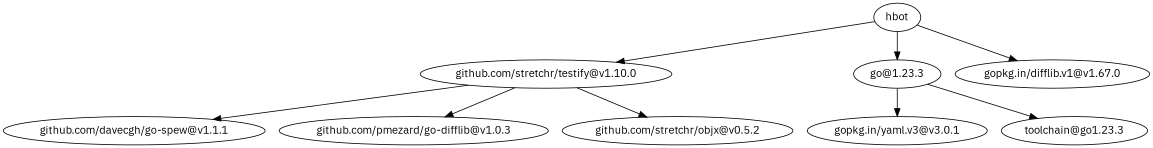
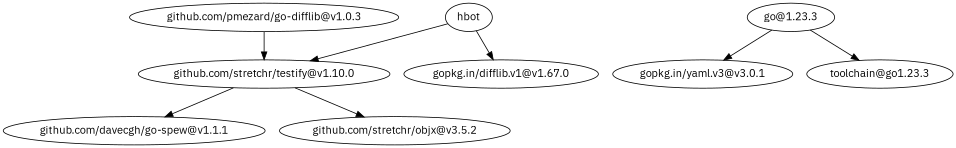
edge "hbot" -> "go@1.23.3": removed
edge "github.com/stretchr/testify@v1.10.0" -> "github.com/pmezard/go-difflib@v1.0.3": reversed
node "github.com/stretchr/objx@v0.5.2": label "github.com/stretchr/objx@v0.5.2" -> "github.com/stretchr/objx@v3.5.2"
